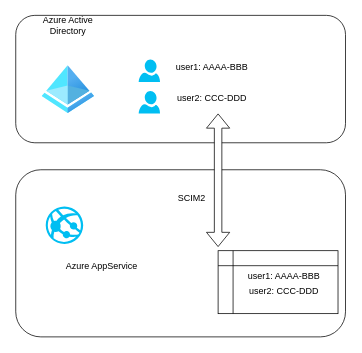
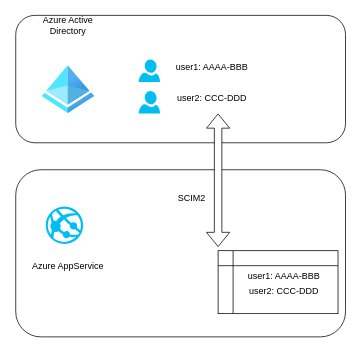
node "Azure AppService": moved (102, 267) -> (68, 267)
